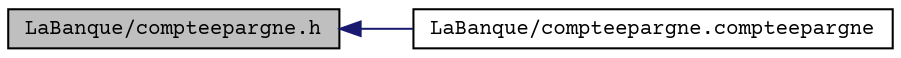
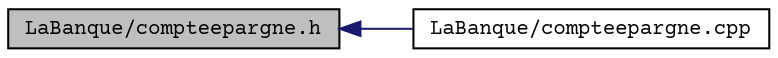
node "LaBanque/compteepargne.compteepargne": label "LaBanque/compteepargne.compteepargne" -> "LaBanque/compteepargne.cpp"
